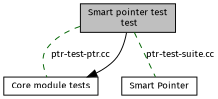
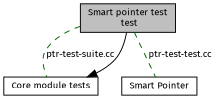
edge "Smart pointer test test" -- "Core module tests": label "ptr-test-ptr.cc" -> "ptr-test-suite.cc"
edge "Smart pointer test test" -- "Smart Pointer": label "ptr-test-suite.cc" -> "ptr-test-test.cc"
